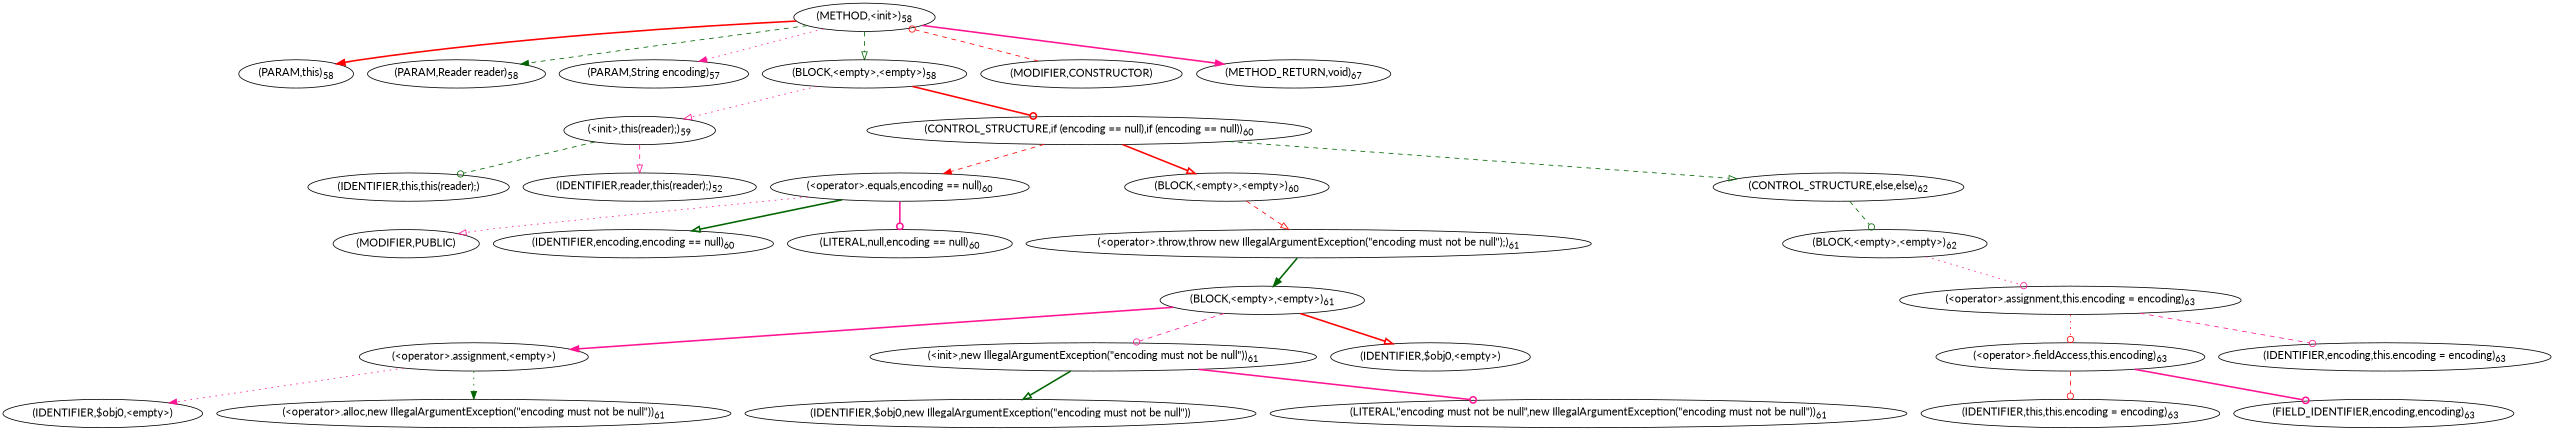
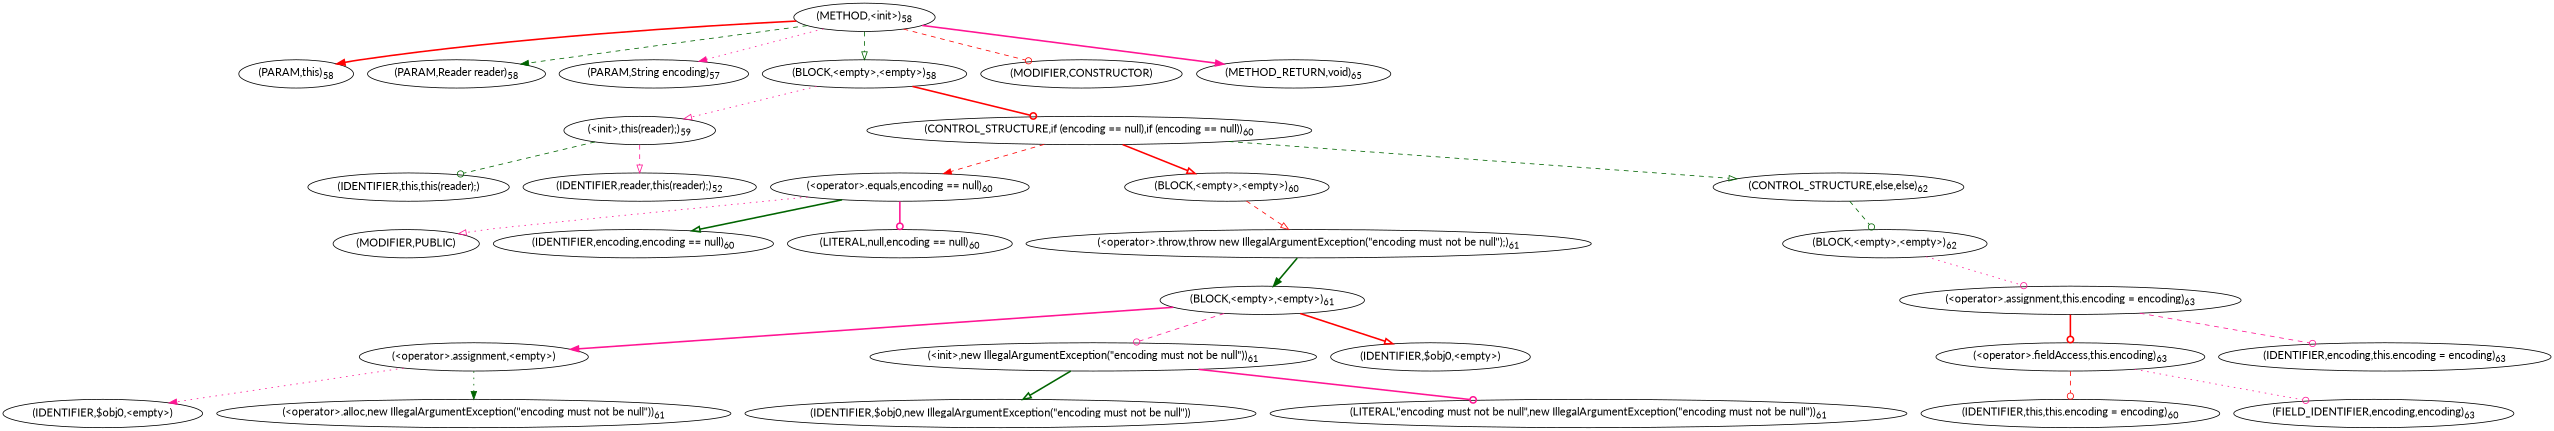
edge "(MODIFIER,CONSTRUCTOR)" -> "(METHOD,<init>)": reversed
node "(METHOD_RETURN,void)": text "67" -> "65"
edge "(<operator>.assignment,this.encoding = encoding)" -> "(<operator>.fieldAccess,this.encoding)": style dotted -> bold
edge "(<operator>.fieldAccess,this.encoding)" -> "(FIELD_IDENTIFIER,encoding,encoding)": style bold -> dotted
node "(IDENTIFIER,this,this.encoding = encoding)": text "63" -> "60"
